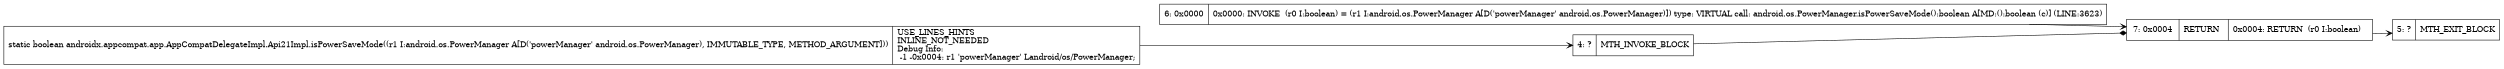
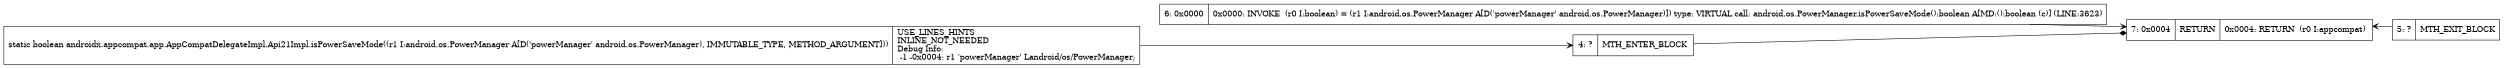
node "7: 0x0004": text "0x0004: RETURN  (r0 I:boolean)" -> "0x0004: RETURN  (r0 I:appcompat)"
edge "7: 0x0004" -> "5: ?": reversed
node "4: ?": text "MTH_INVOKE_BLOCK" -> "MTH_ENTER_BLOCK"
